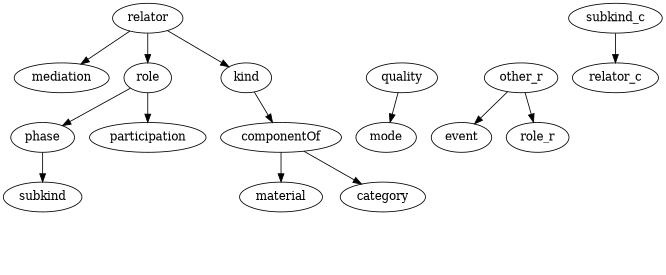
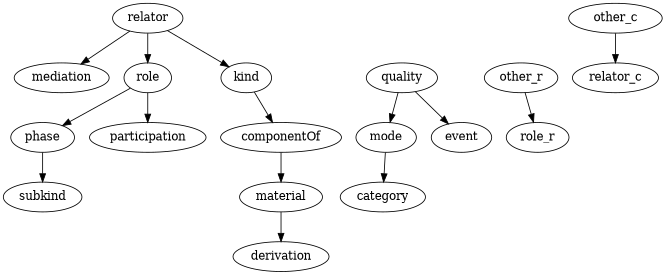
node "subkind_c": label "subkind_c" -> "other_c"
edge "other_r" -> "event": now "quality" -> "event"
edge "componentOf" -> "category": now "mode" -> "category"
node "derivation": added
